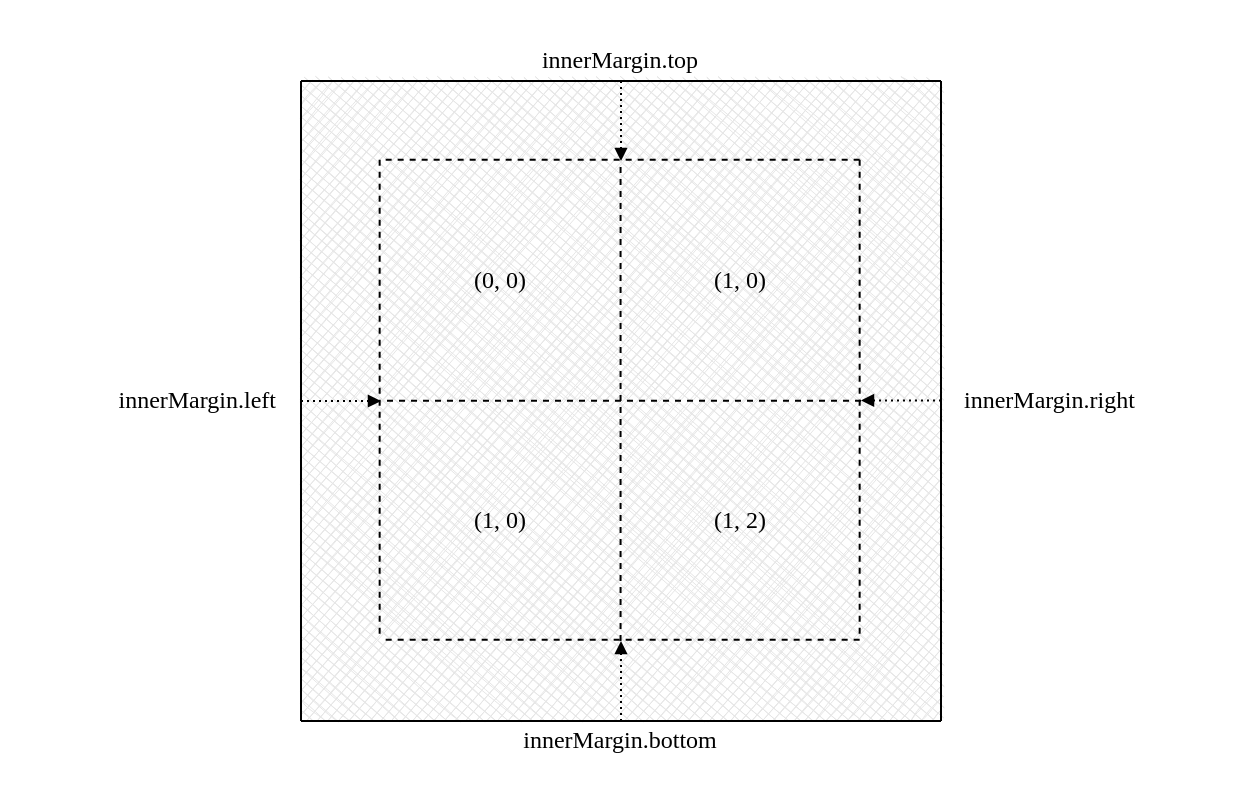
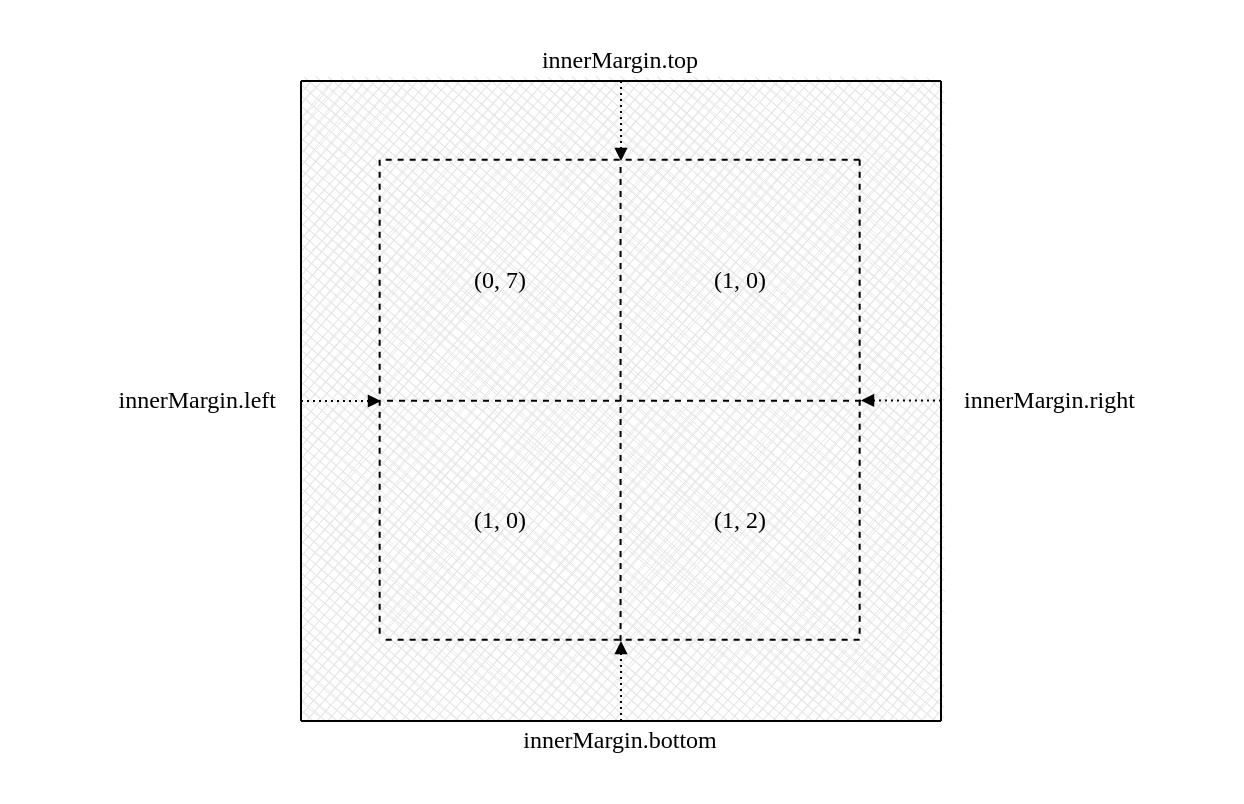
node "(0, 0)": label "(0, 0)" -> "(0, 7)"
